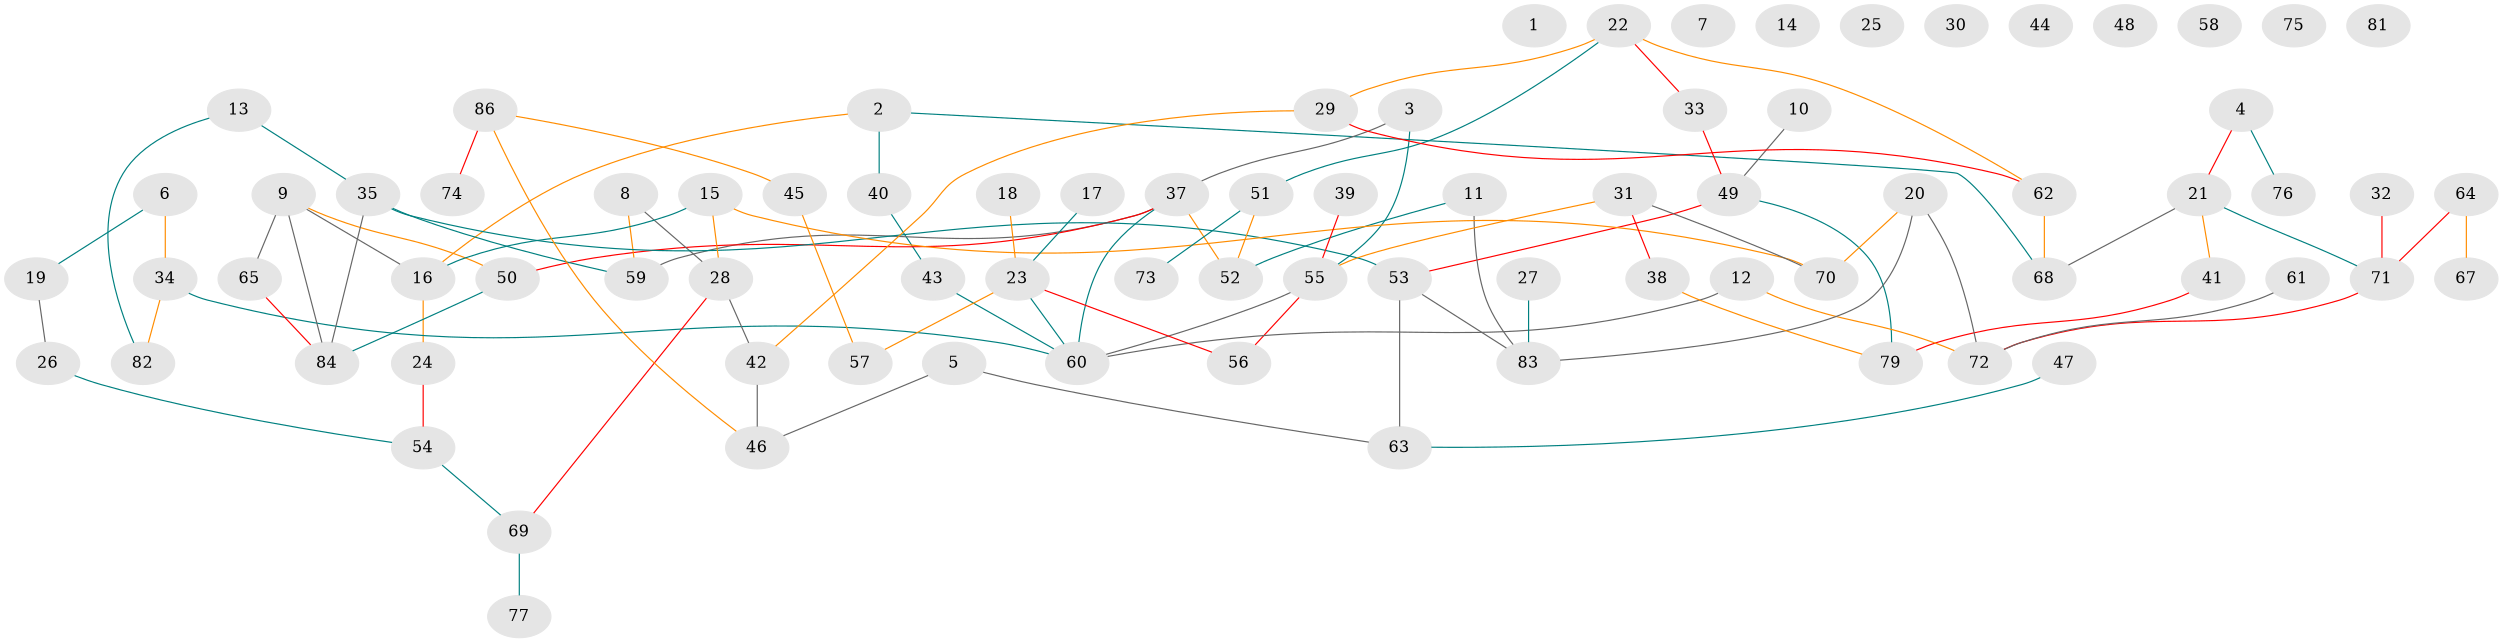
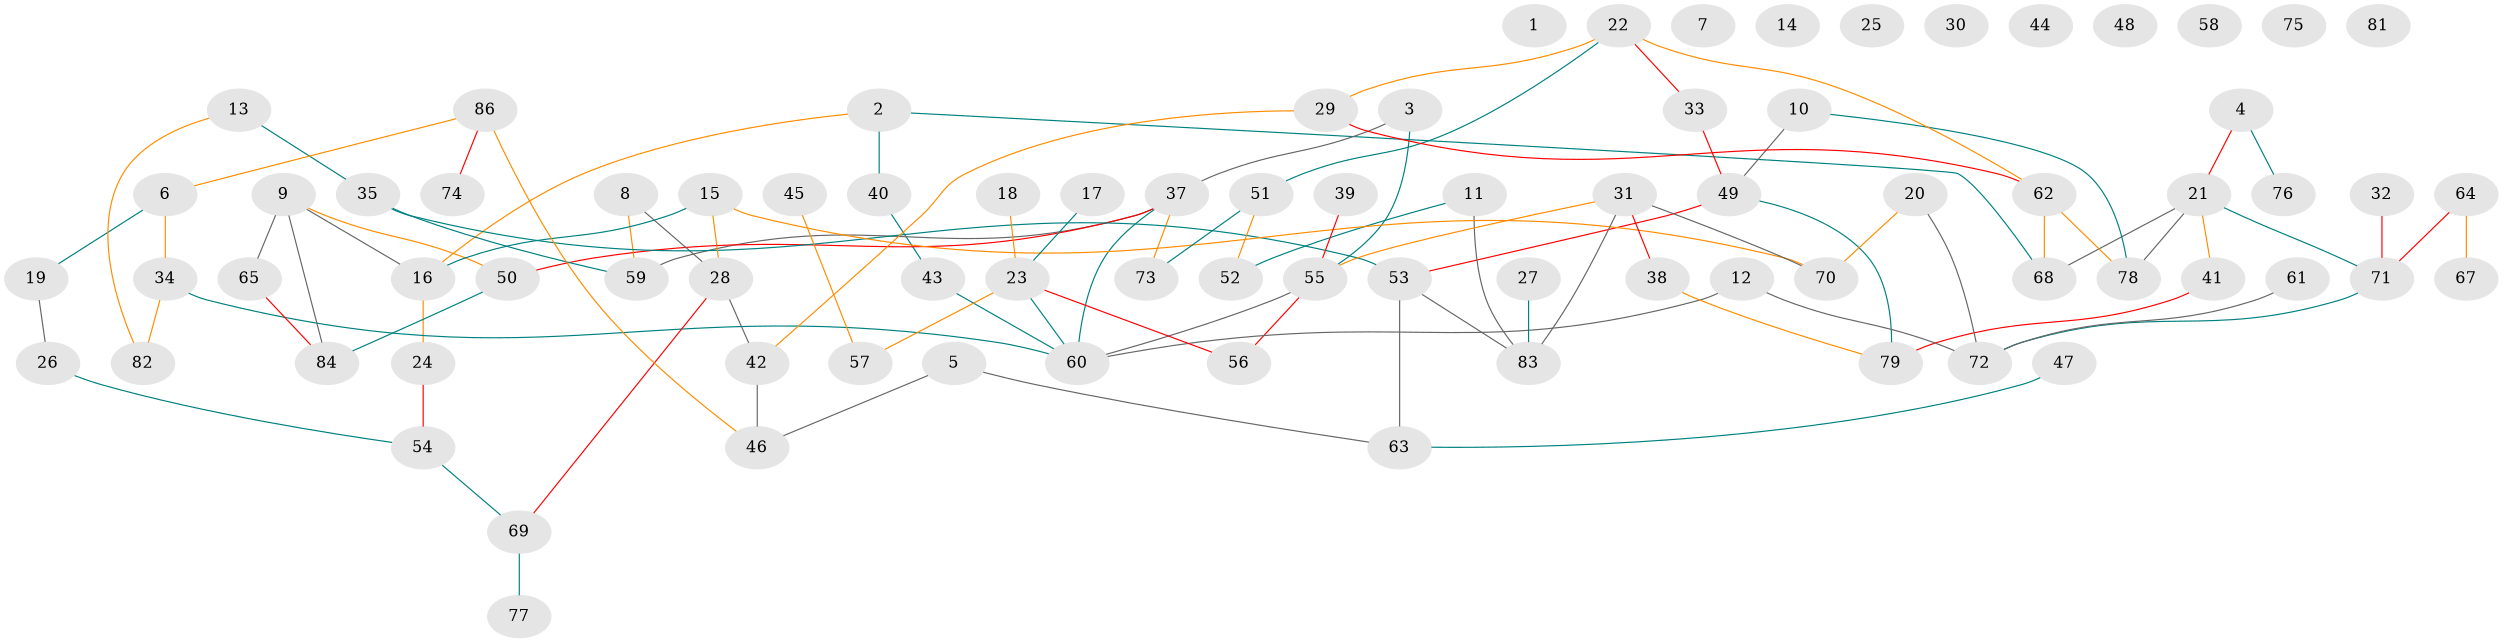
edge "86" -- "45": now "86" -- "6"
edge "13" -- "82": color teal -> darkorange
edge "37" -- "52": now "37" -- "73"
edge "35" -- "84": removed
node "78": added
edge "71" -- "72": color red -> teal
edge "12" -- "72": color darkorange -> gray40
edge "20" -- "83": now "31" -- "83"
